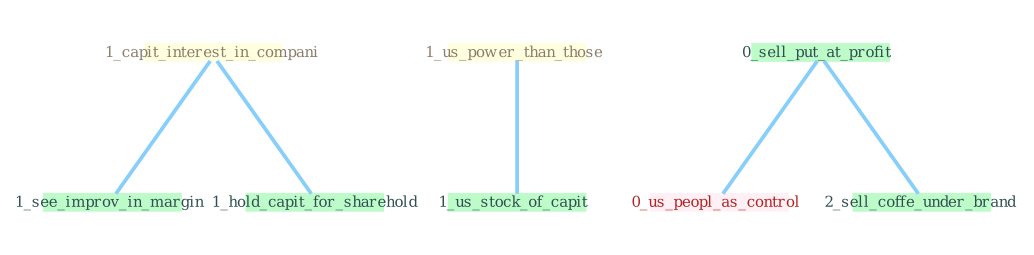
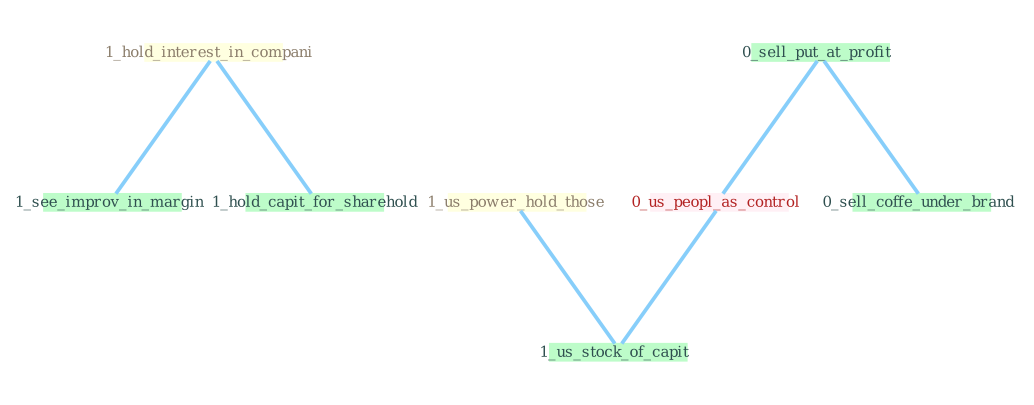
node "1_capit_interest_in_compani": label "1_capit_interest_in_compani" -> "1_hold_interest_in_compani"
node "1_us_power_than_those": label "1_us_power_than_those" -> "1_us_power_hold_those"
node "2_sell_coffe_under_brand": label "2_sell_coffe_under_brand" -> "0_sell_coffe_under_brand"
edge "0_us_peopl_as_control" -- "1_us_stock_of_capit": added
